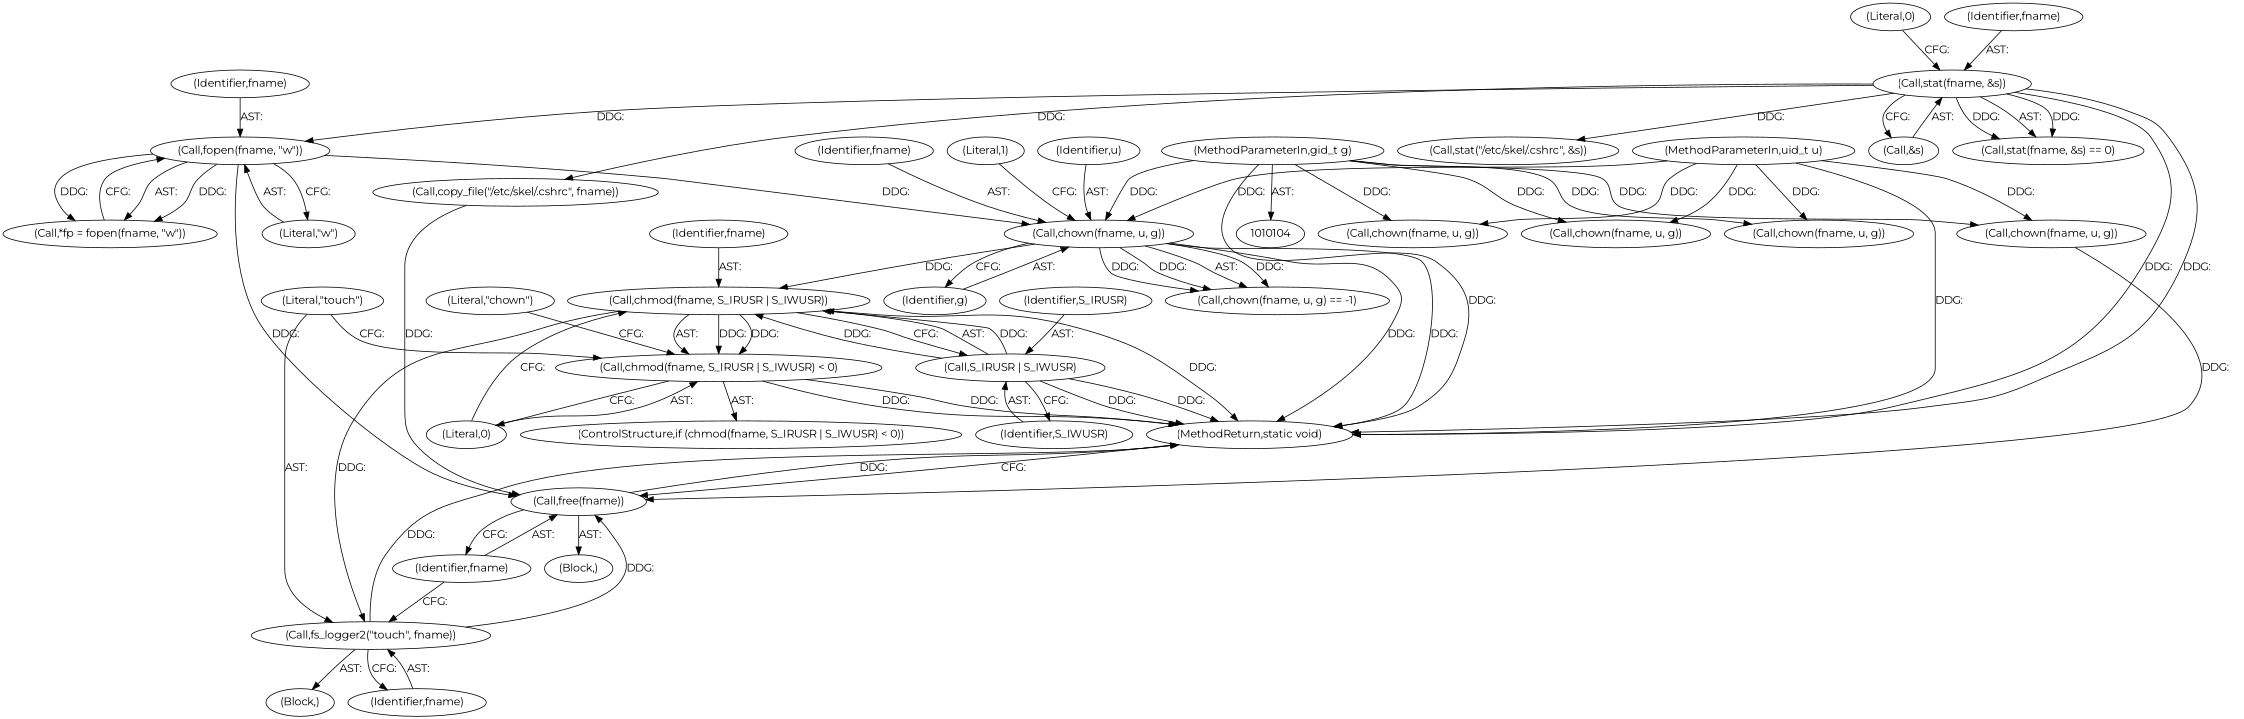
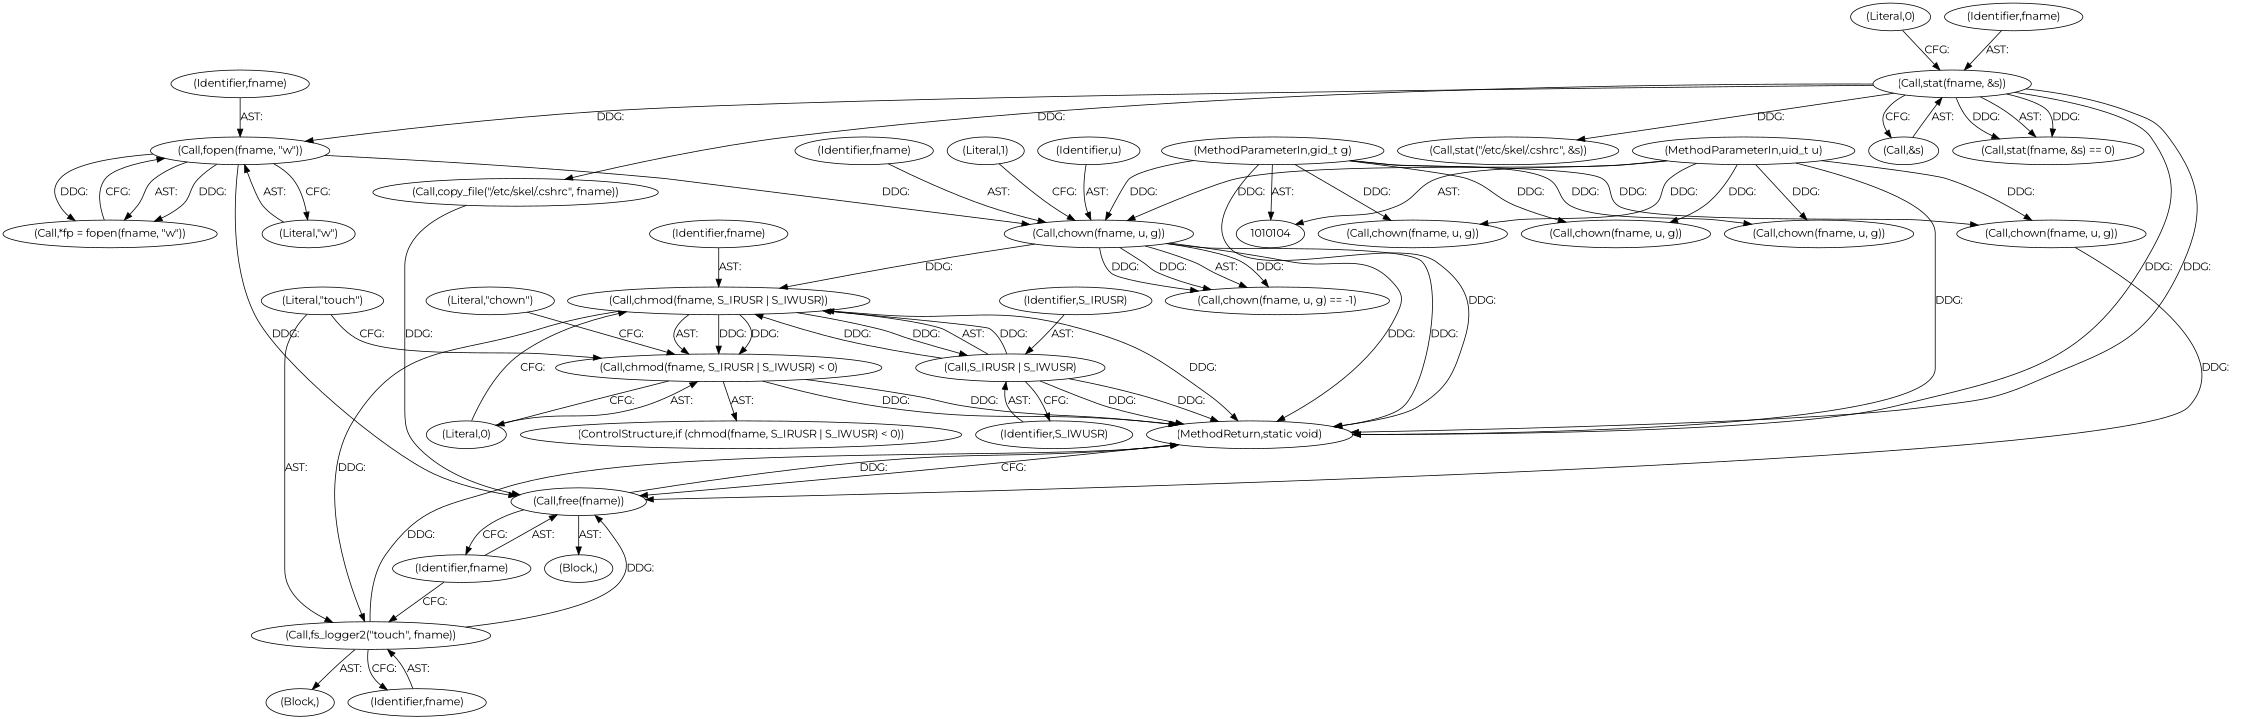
edge "(MethodParameterIn,uid_t u)" -> "1010104": added, label "AST:"
node "(Identifier,g)": removed
edge "(Call,chmod(fname, S_IRUSR | S_IWUSR))" -> "(Call,S_IRUSR | S_IWUSR)": label "CFG: " -> "DDG: "
